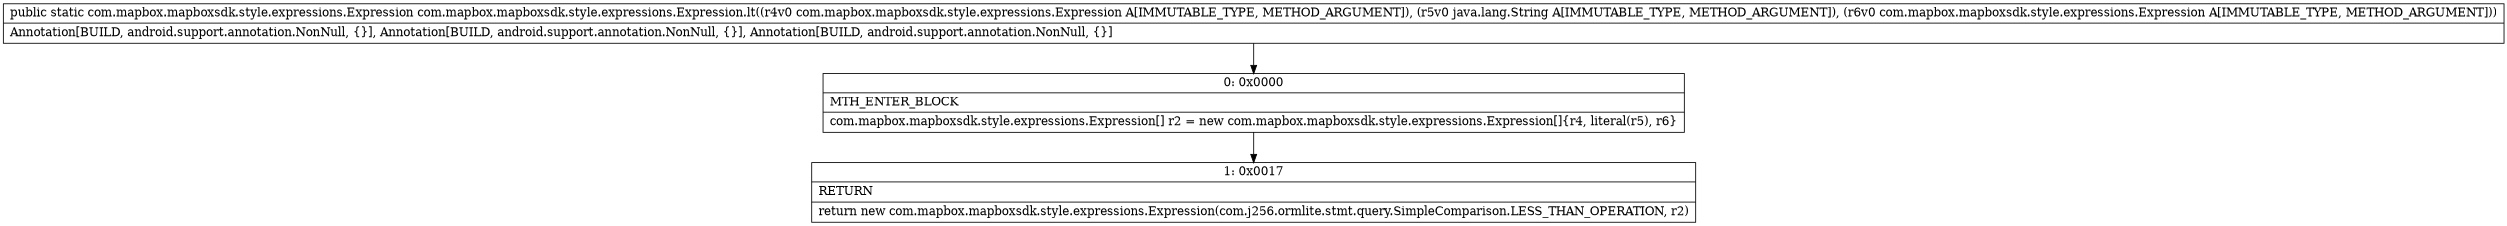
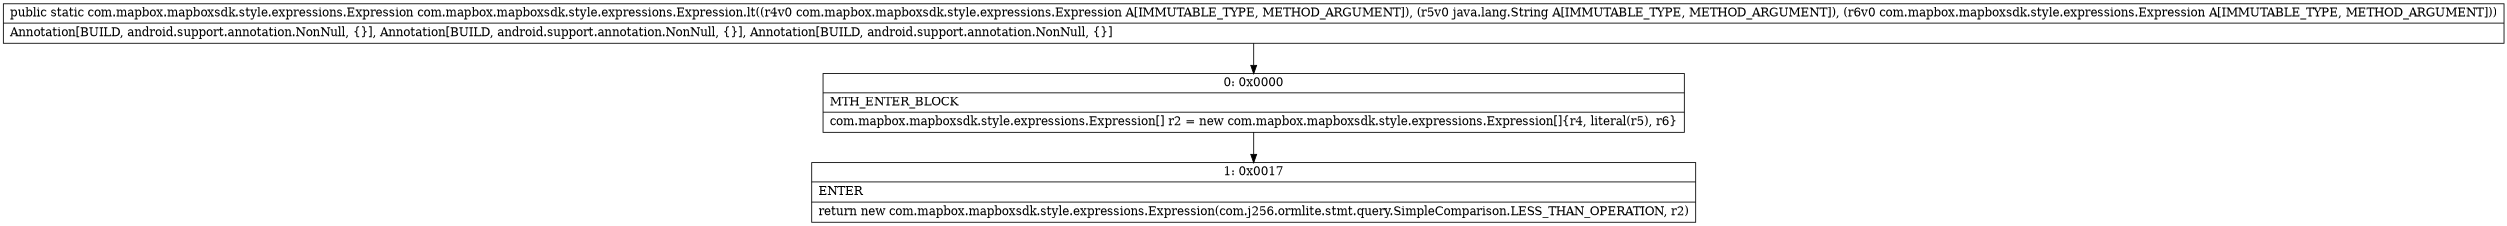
node "1: 0x0017": text "RETURN" -> "ENTER"
